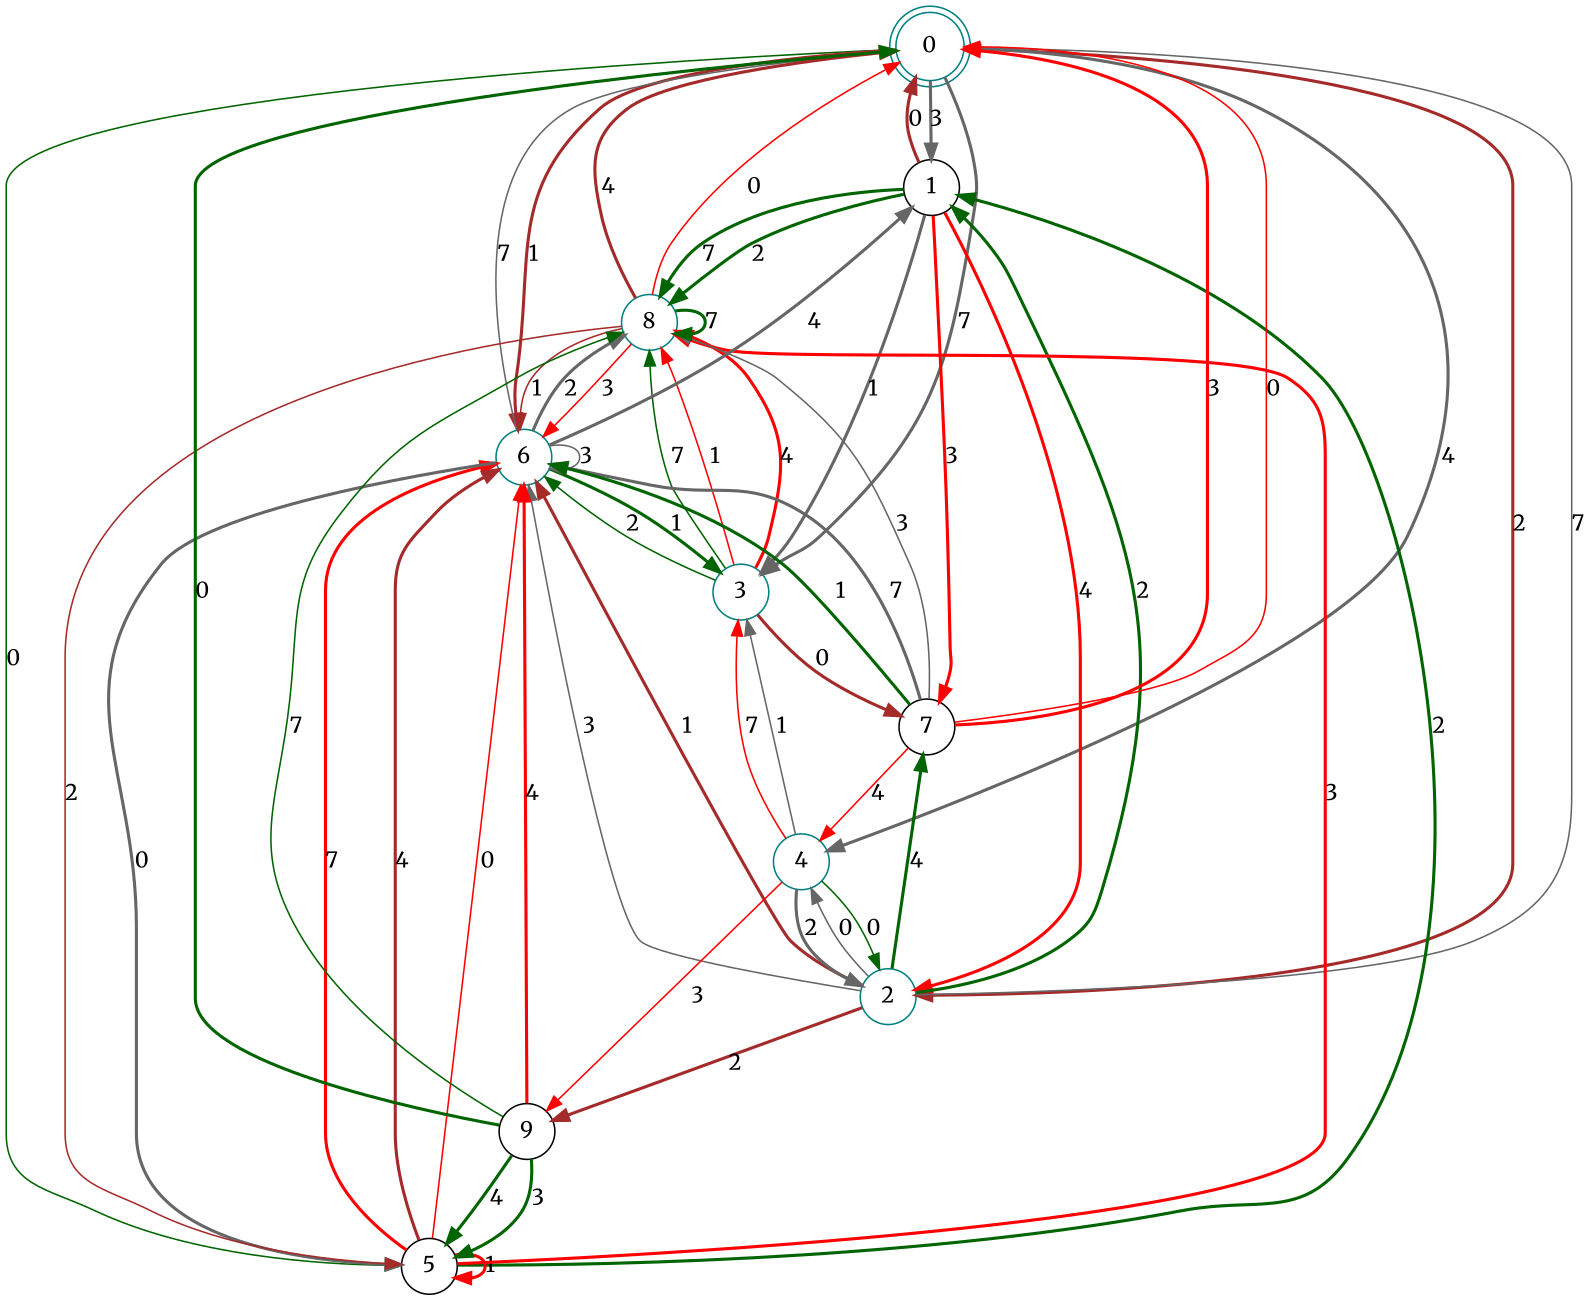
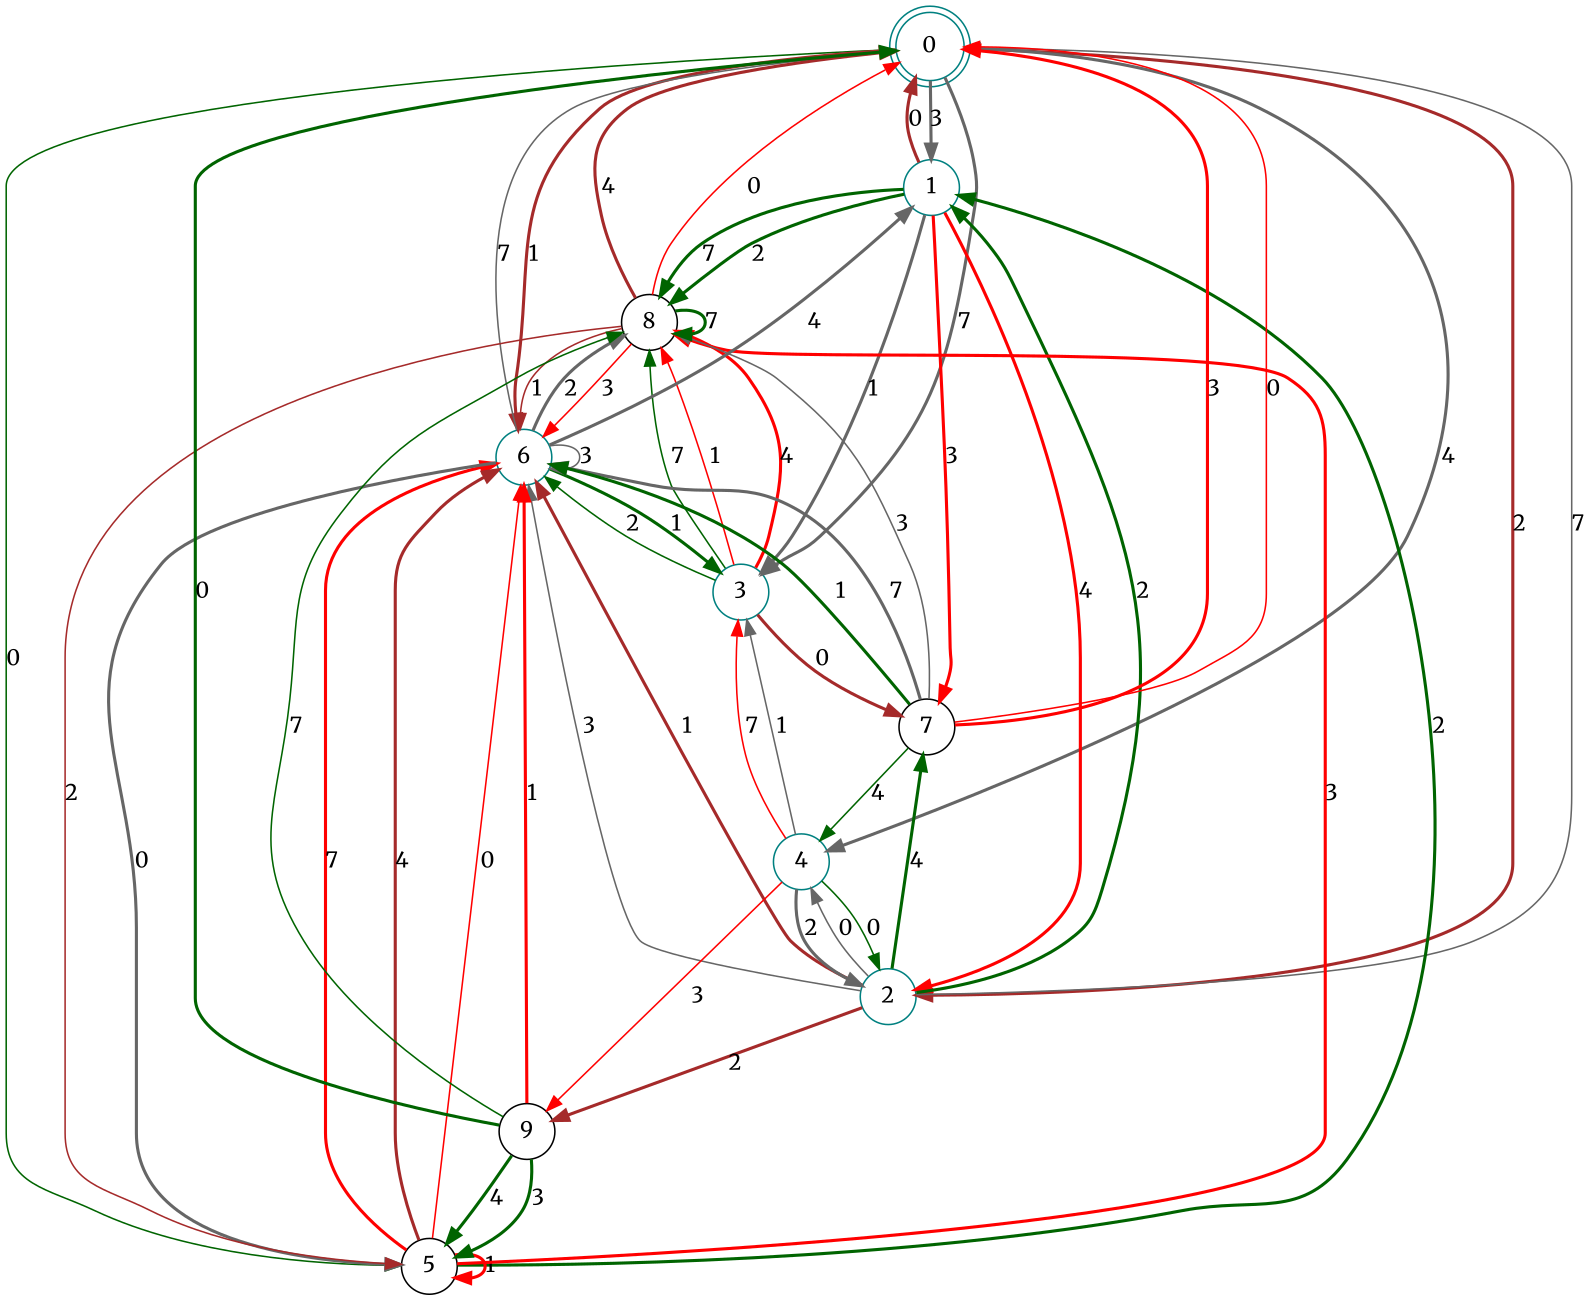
node "1": color black -> teal
node "8": color teal -> black
edge "7" -> "4": color red -> darkgreen
edge "9" -> "6": label "4" -> "1"
